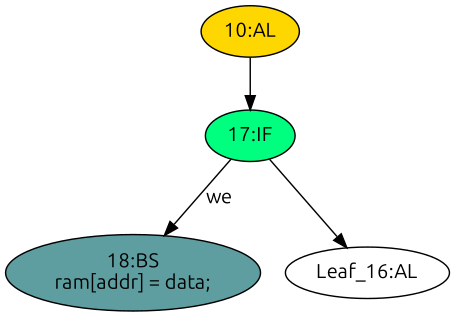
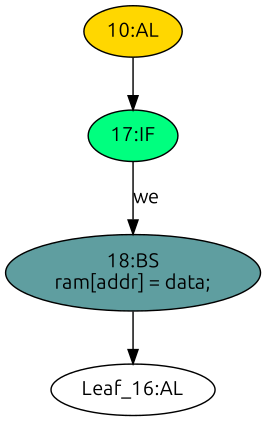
edge "17:IF" -> "Leaf_16:AL": now "18:BS ram[addr] = data;" -> "Leaf_16:AL"
